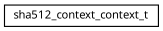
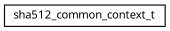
node "sha512_context_context_t": label "sha512_context_context_t" -> "sha512_common_context_t"
